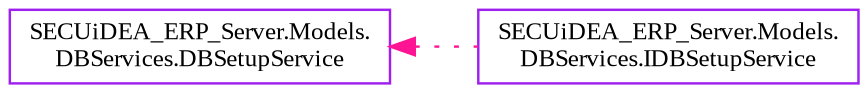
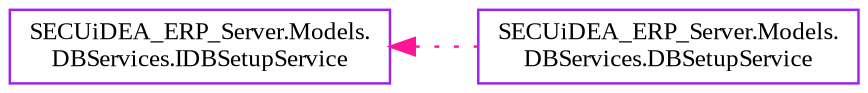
edge "SECUiDEA_ERP_Server.Models. DBServices.IDBSetupService" -> "SECUiDEA_ERP_Server.Models. DBServices.DBSetupService": reversed
